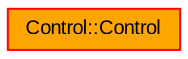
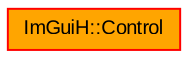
node "Control::Control": label "Control::Control" -> "ImGuiH::Control"
